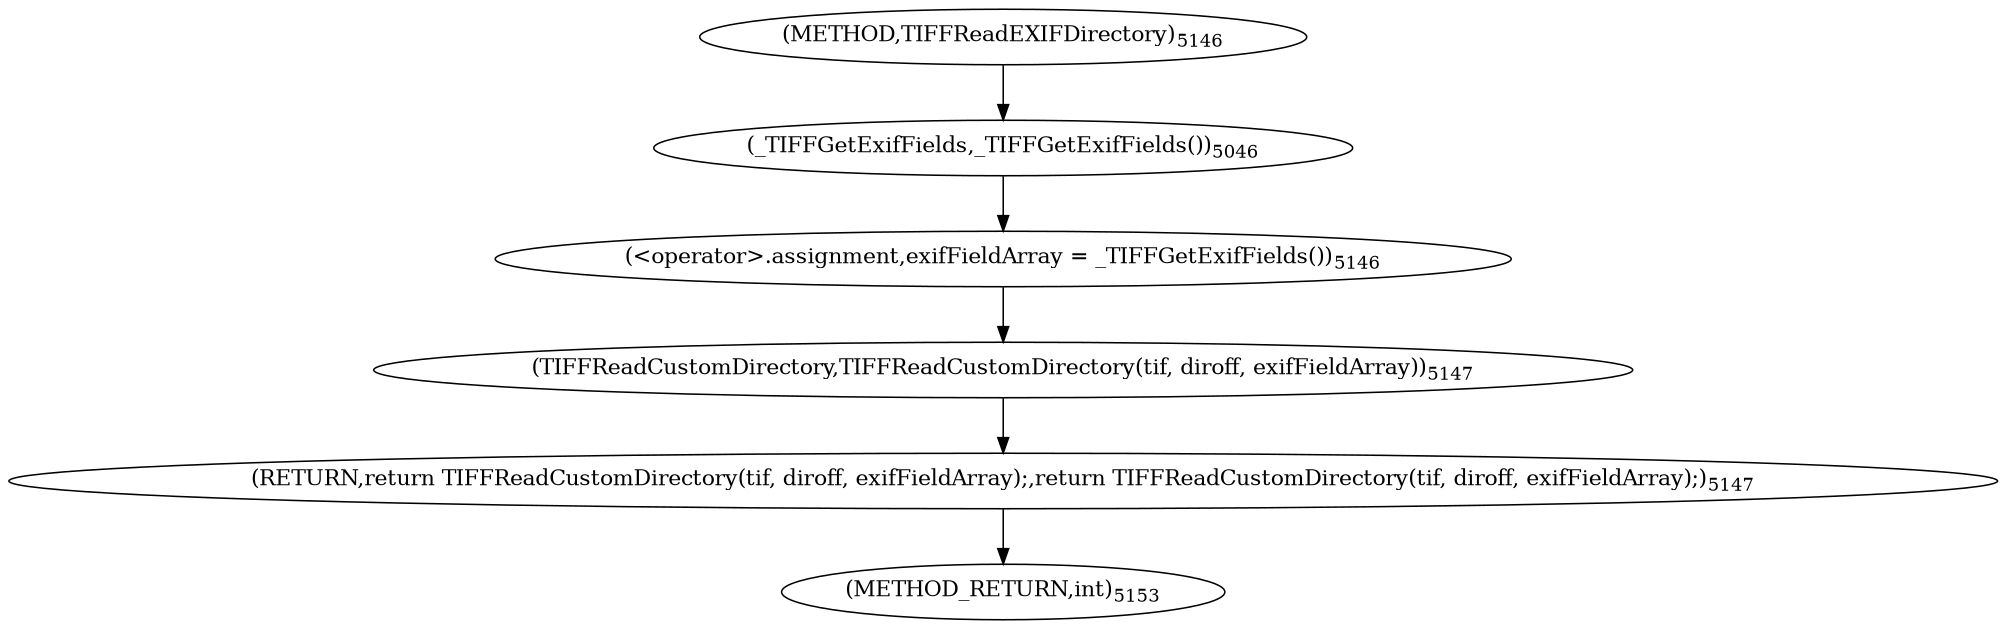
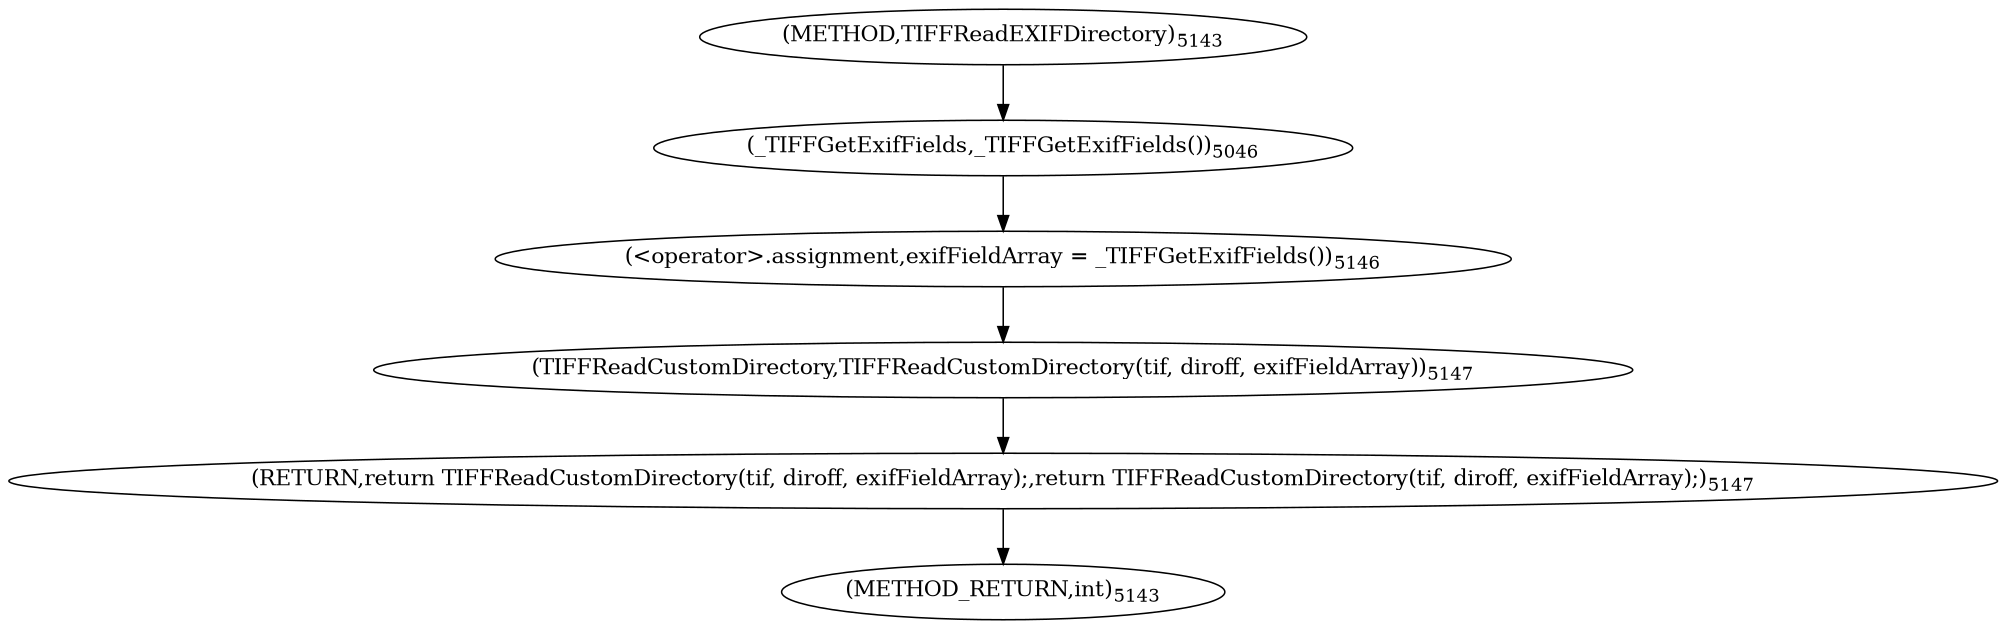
node "(METHOD,TIFFReadEXIFDirectory)": text "5146" -> "5143"
node "(METHOD_RETURN,int)": text "5153" -> "5143"
